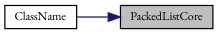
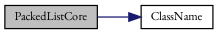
edge "ClassName" -> "PackedListCore": reversed
